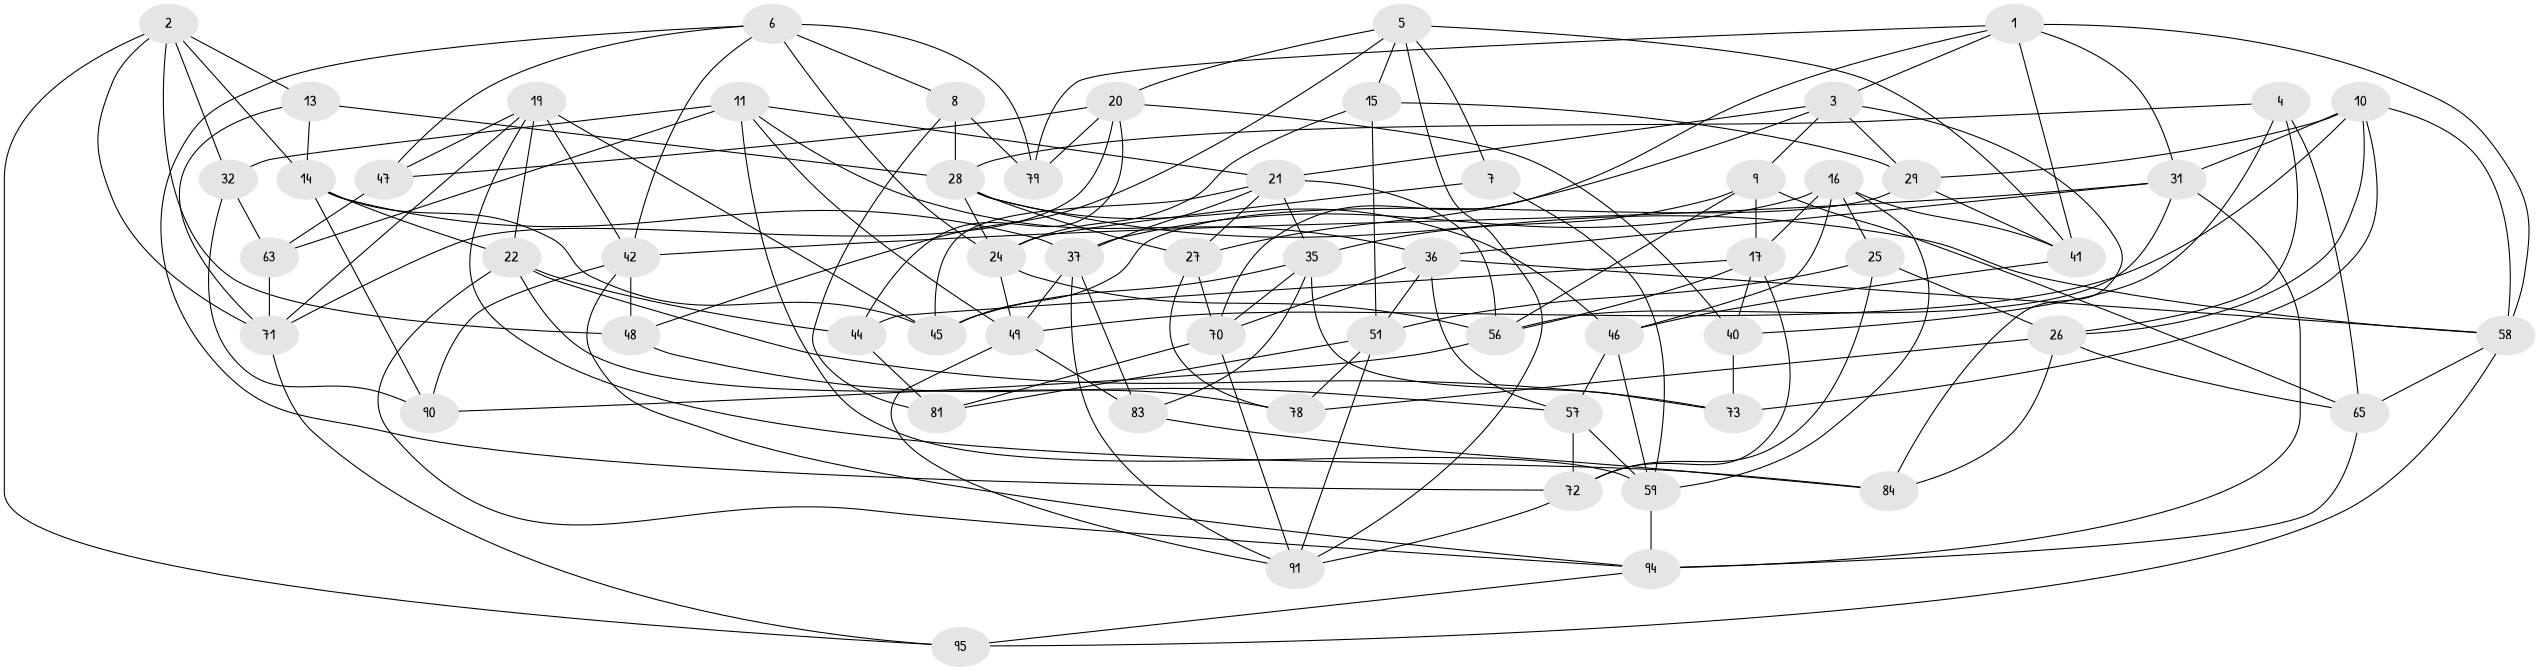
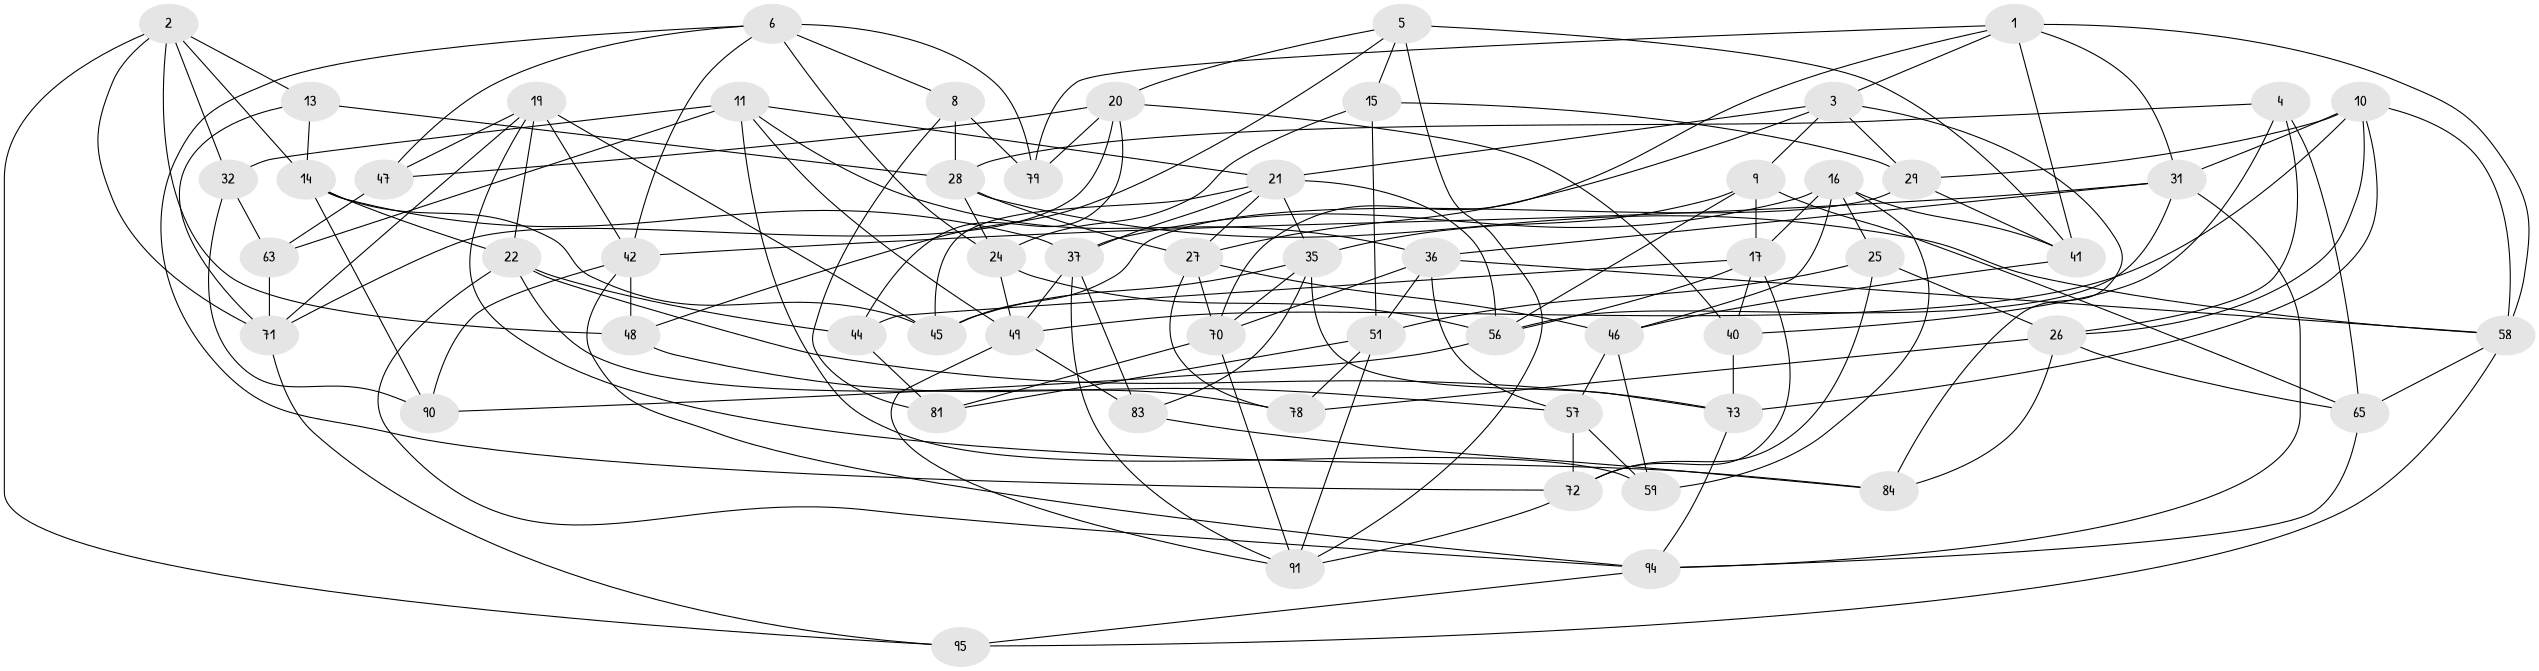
node "7": removed
edge "28" -- "46": now "27" -- "46"
edge "59" -- "94": now "73" -- "94"
